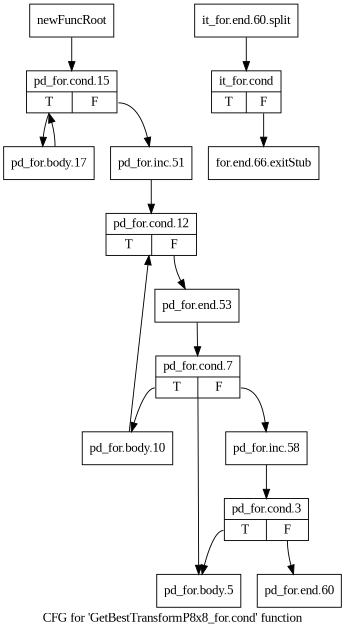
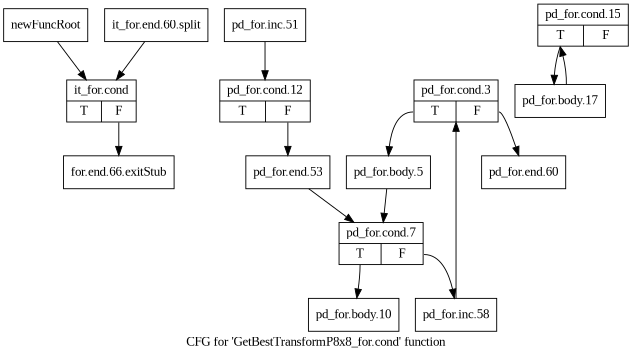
edge "newFuncRoot" -> "pd_for.cond.15": now "newFuncRoot" -> "it_for.cond"
edge "pd_for.cond.15" -> "pd_for.inc.51": removed
edge "pd_for.body.10" -> "pd_for.cond.12": removed
edge "pd_for.cond.7" -> "pd_for.body.5": reversed
